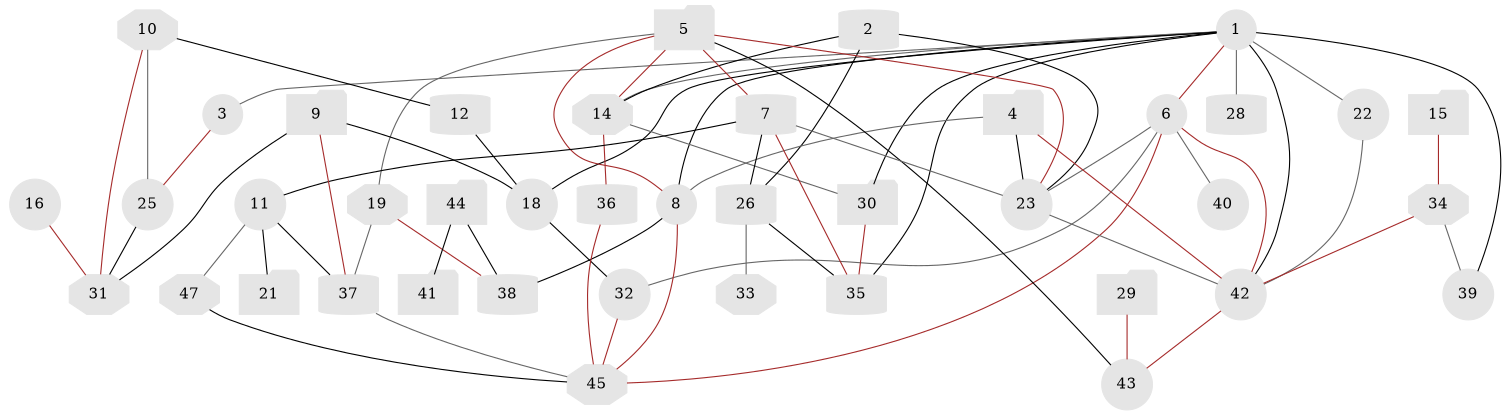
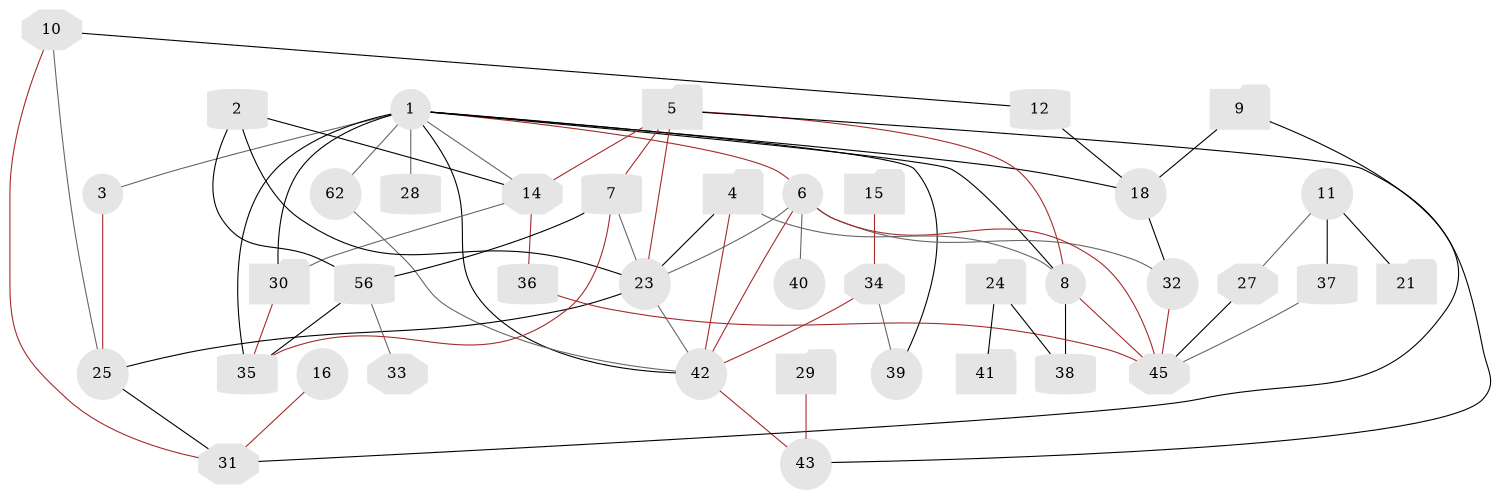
node "22": label "22" -> "62"
edge "7" -- "11": removed
edge "9" -- "37": removed
node "19": removed
node "44": label "44" -> "24"
node "26": label "26" -> "56"
node "47": label "47" -> "27"
edge "23" -- "25": added
